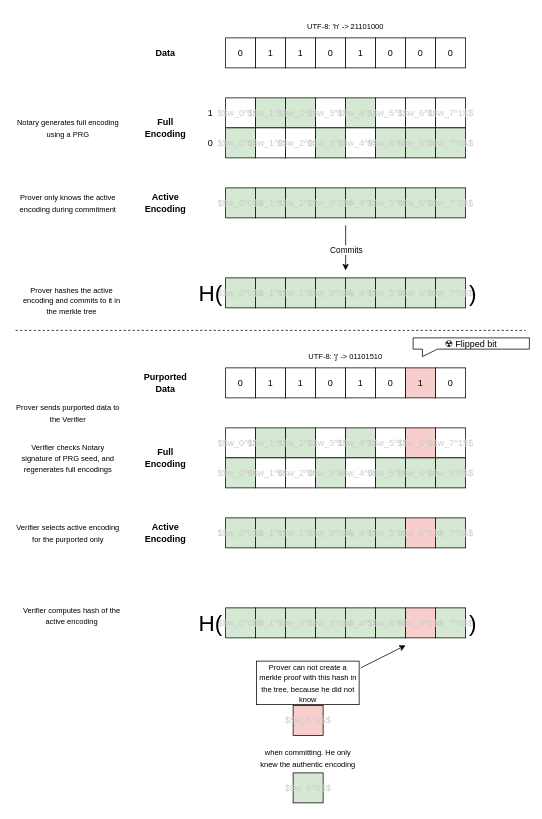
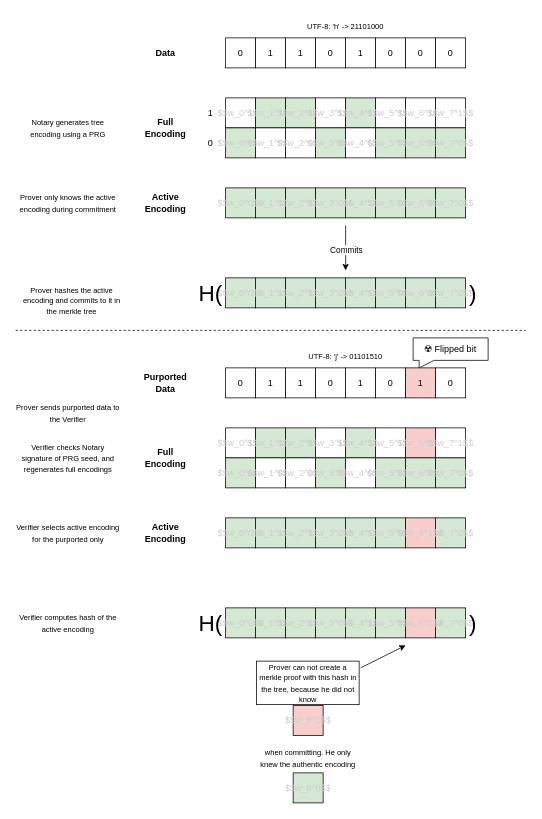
node "Notary generates full encoding using a PRG": label "Notary generates full encoding using a PRG" -> "Notary generates tree encoding using a PRG"
node "☢️ Flipped bit": size 116x19 -> 75x30
node "Verifier computes hash of the active encoding": moved (72, 615) -> (68, 623)
